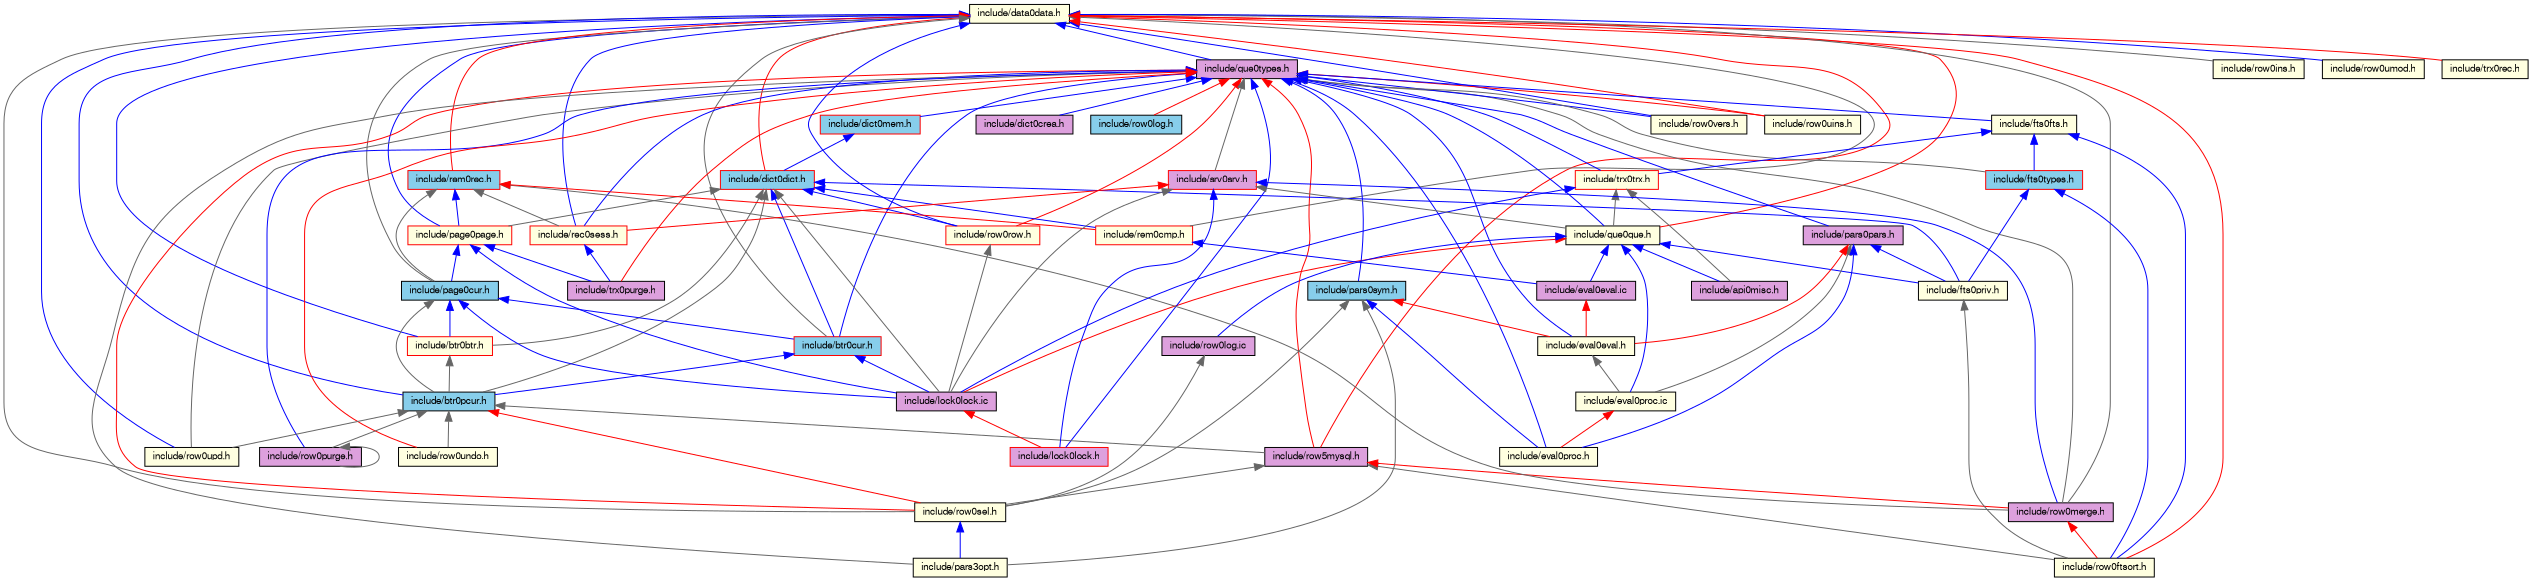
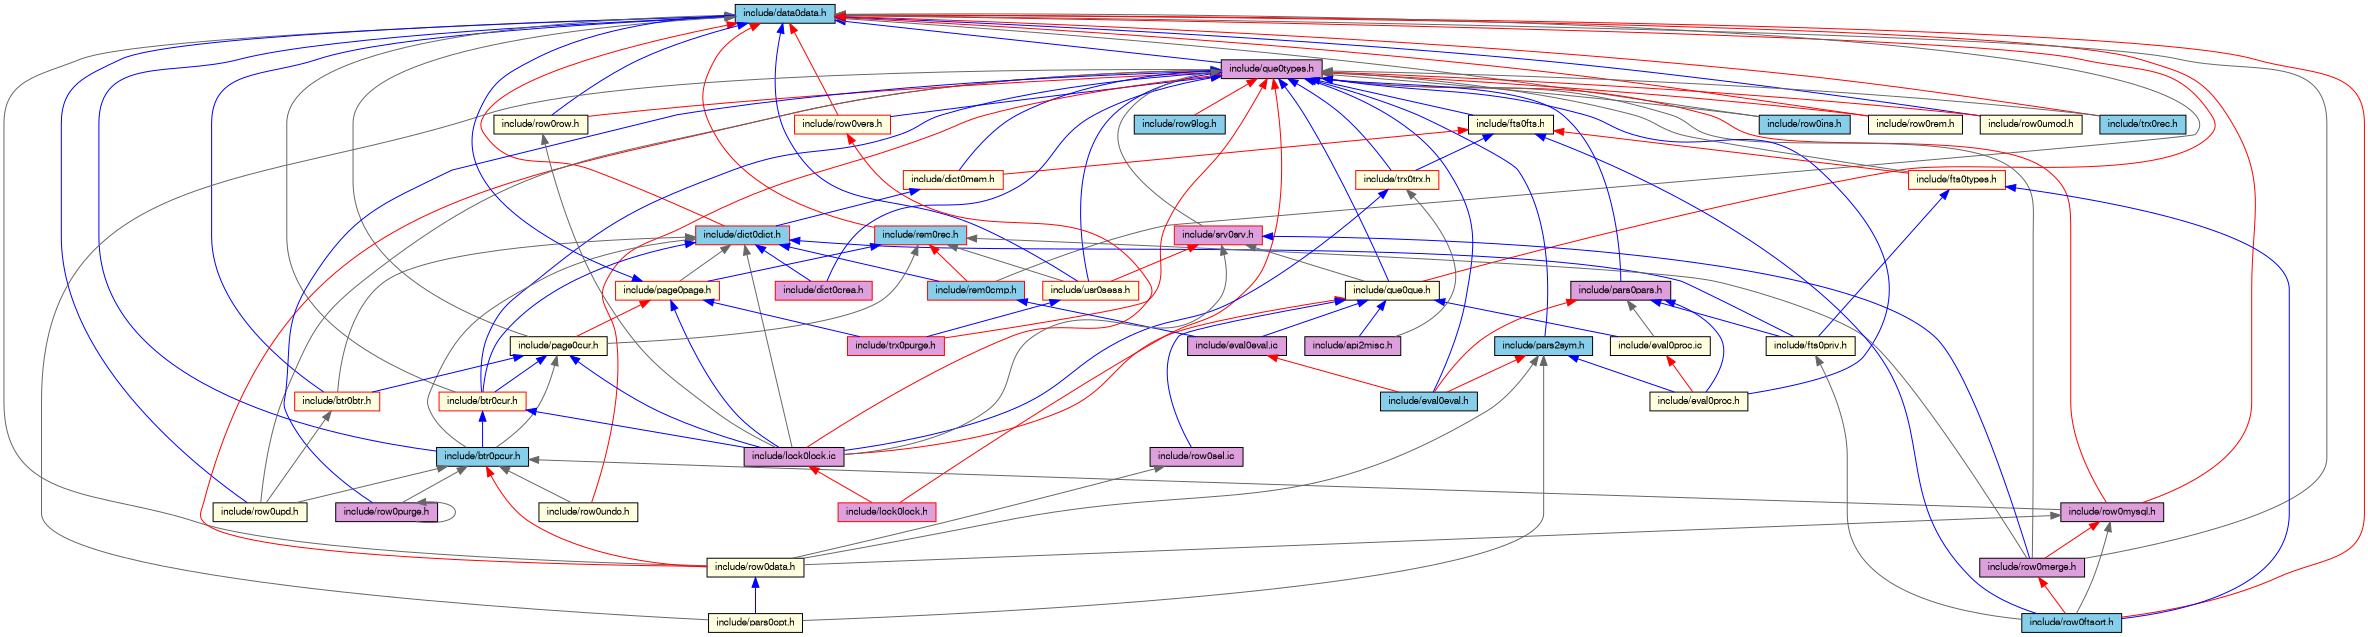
node "include/data0data.h": fillcolor lightyellow -> skyblue
edge "include/page0page.h" -> "include/data0data.h": reversed
edge "include/row0vers.h" -> "include/data0data.h": color blue -> red
node "include/row0ins.h": fillcolor lightyellow -> skyblue
node "include/trx0rec.h": fillcolor lightyellow -> skyblue
edge "include/trx0rec.h" -> "include/que0types.h": added
edge "include/row0ins.h" -> "include/que0types.h": added
edge "include/row0umod.h" -> "include/que0types.h": added
node "include/dict0mem.h": fillcolor skyblue -> lightyellow
node "include/dict0crea.h": color black -> red
node "include/row0log.h": label "include/row0log.h" -> "include/row9log.h"
node "include/row0vers.h": color black -> red
node "include/row0uins.h": label "include/row0uins.h" -> "include/row0rem.h"
edge "include/dict0mem.h" -> "include/fts0fts.h": added
edge "include/fts0types.h" -> "include/fts0fts.h": color blue -> red
node "include/fts0types.h": fillcolor skyblue -> lightyellow
edge "include/row0row.h" -> "include/dict0dict.h": now "include/dict0crea.h" -> "include/dict0dict.h"
edge "include/que0que.h" -> "include/trx0trx.h": removed
node "include/rec0sess.h": label "include/rec0sess.h" -> "include/usr0sess.h"
node "include/row0row.h": color red -> black
node "include/rem0cmp.h": fillcolor lightyellow -> skyblue
edge "include/fts0priv.h" -> "include/que0que.h": removed
edge "include/page0cur.h" -> "include/page0page.h": color blue -> red
edge "include/lock0lock.h" -> "include/que0types.h": color blue -> red
edge "include/lock0lock.ic" -> "include/row0vers.h": added
node "include/page0cur.h": fillcolor skyblue -> lightyellow
node "include/trx0purge.h": color black -> red
node "include/pars0sym.h": label "include/pars0sym.h" -> "include/pars2sym.h"
node "include/api0misc.h": label "include/api0misc.h" -> "include/api2misc.h"
edge "include/lock0lock.h" -> "include/srv0srv.h": removed
node "include/btr0cur.h": fillcolor skyblue -> lightyellow
node "include/row0log.ic": label "include/row0log.ic" -> "include/row0sel.ic"
node "include/eval0eval.h": fillcolor lightyellow -> skyblue
edge "include/eval0proc.ic" -> "include/eval0eval.h": removed
edge "include/btr0pcur.h" -> "include/btr0btr.h": now "include/row0upd.h" -> "include/btr0btr.h"
node "include/row5mysql.h": label "include/row5mysql.h" -> "include/row0mysql.h"
node "include/row0sel.h": label "include/row0sel.h" -> "include/row0data.h"
node "include/pars3opt.h": label "include/pars3opt.h" -> "include/pars0opt.h"
node "include/row0ftsort.h": fillcolor lightyellow -> skyblue
